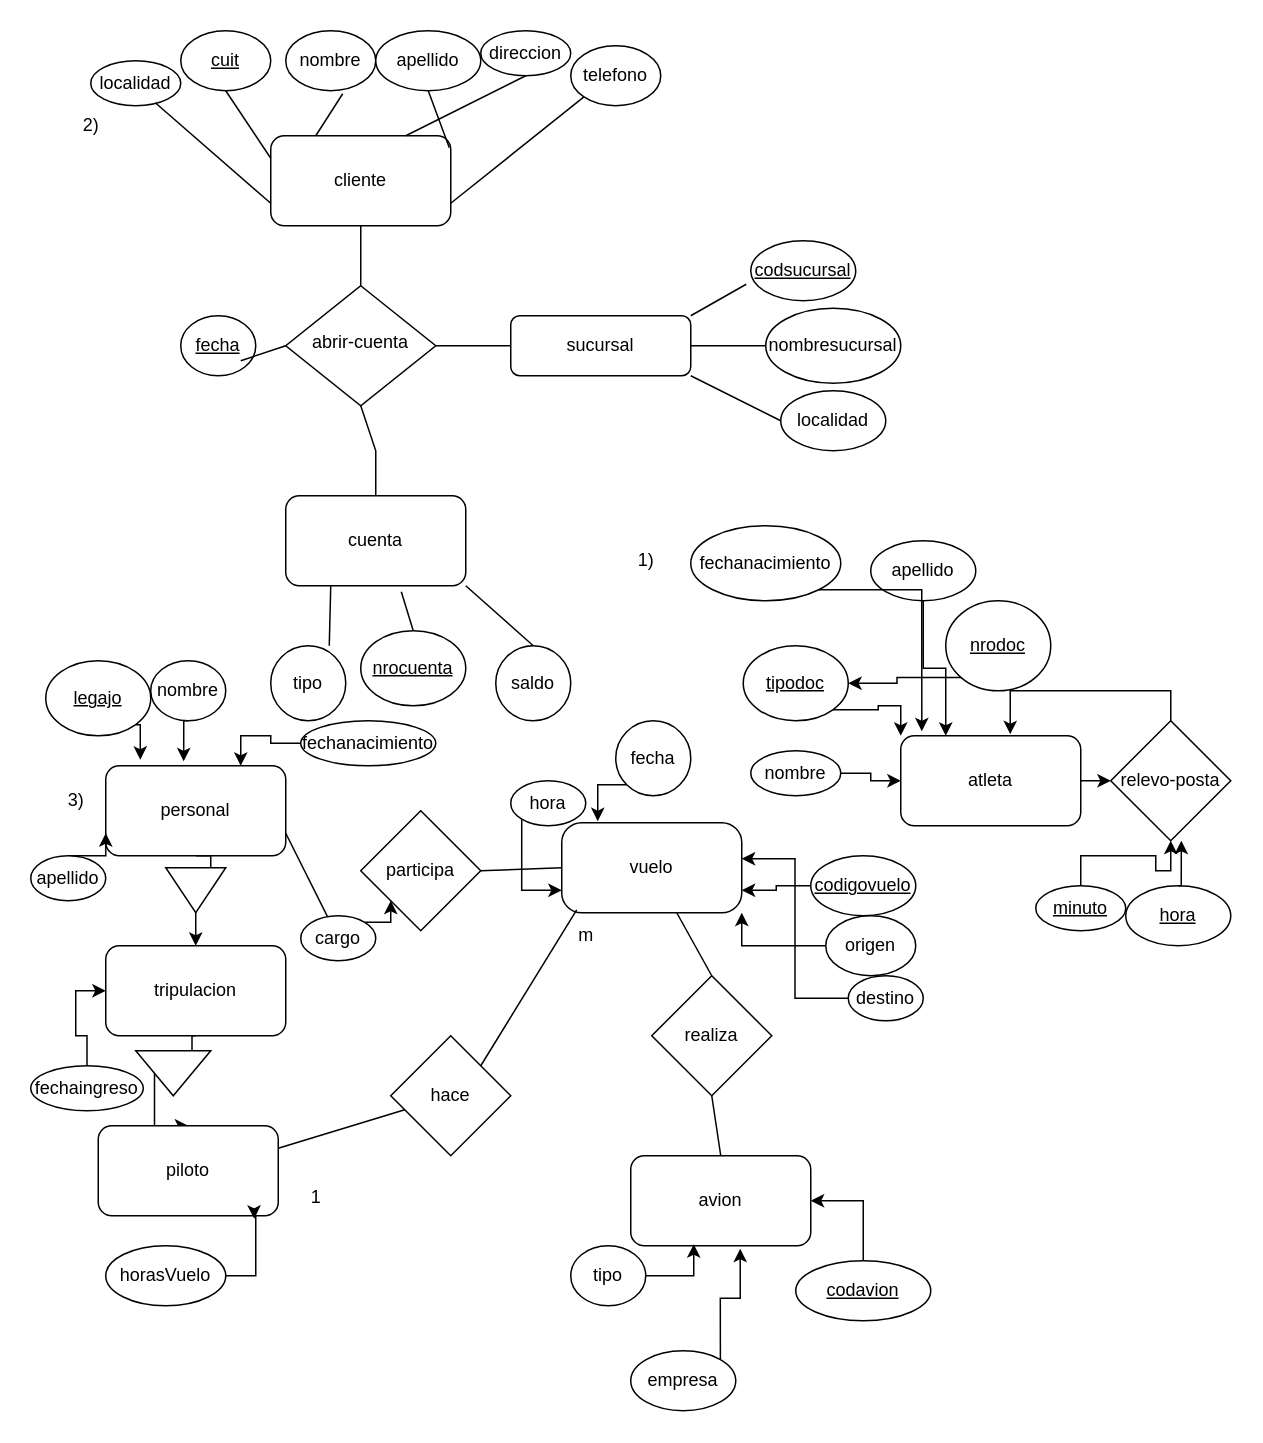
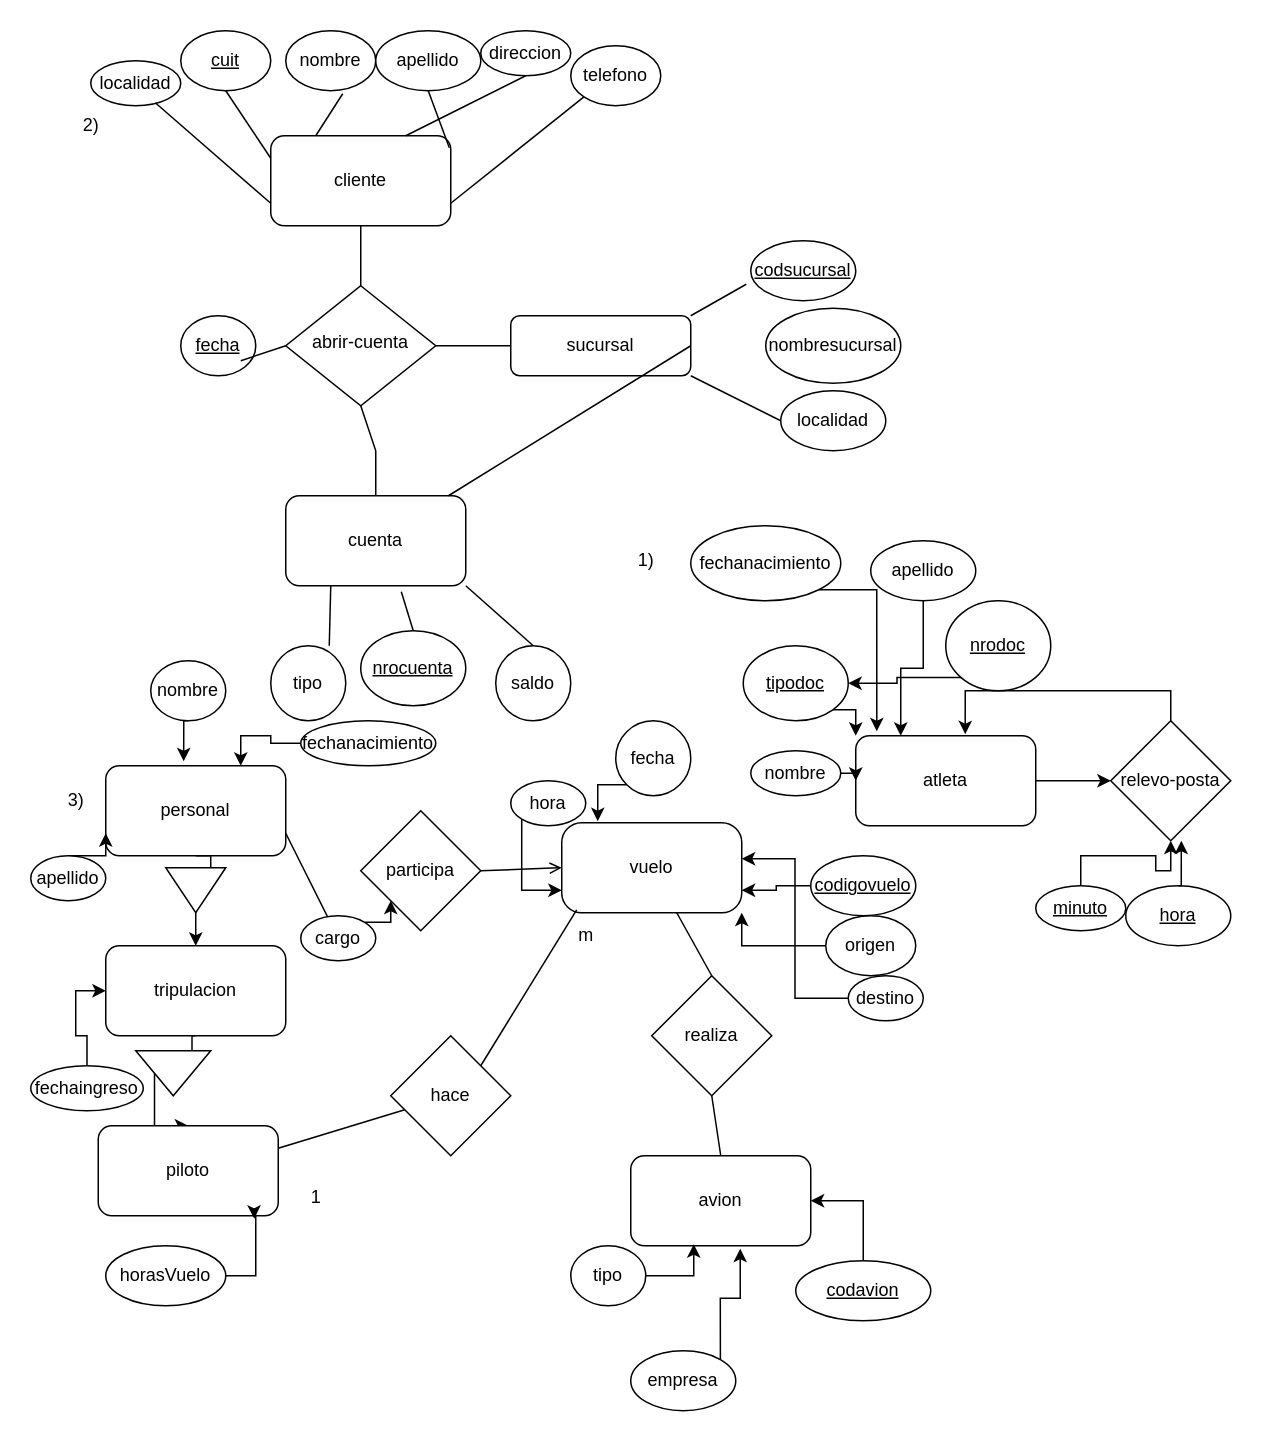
edge "sucursal" -- "nombresucursal": now "sucursal" -- "cuenta"
node "legajo": removed
edge "legajo" -> "personal": removed
node "atleta": moved (991, 781) -> (946, 781)
edge "vuelo" -- "participa": arrowhead none -> open
